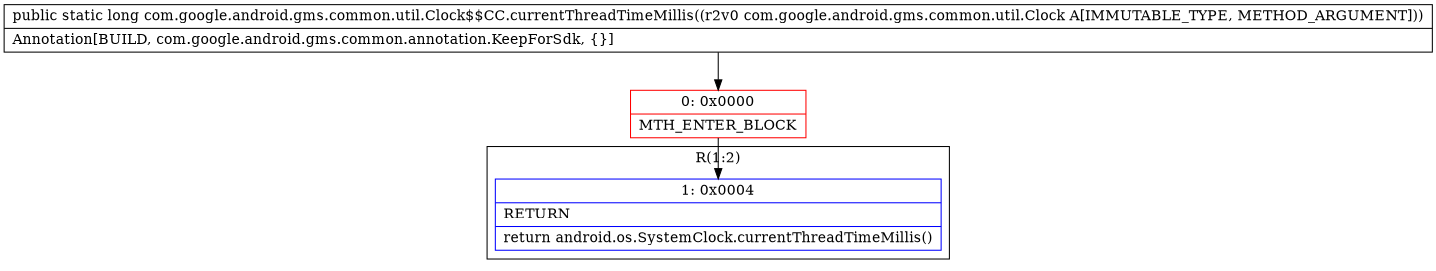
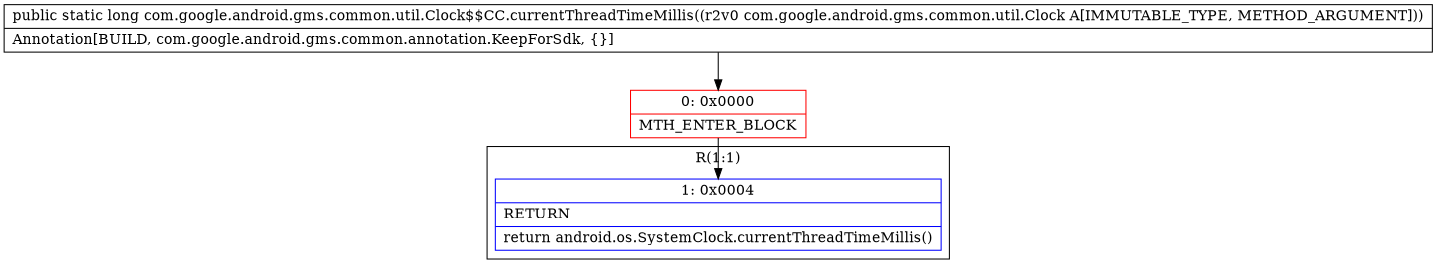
cluster "R(1:2)": label "R(1:2)" -> "R(1:1)"
